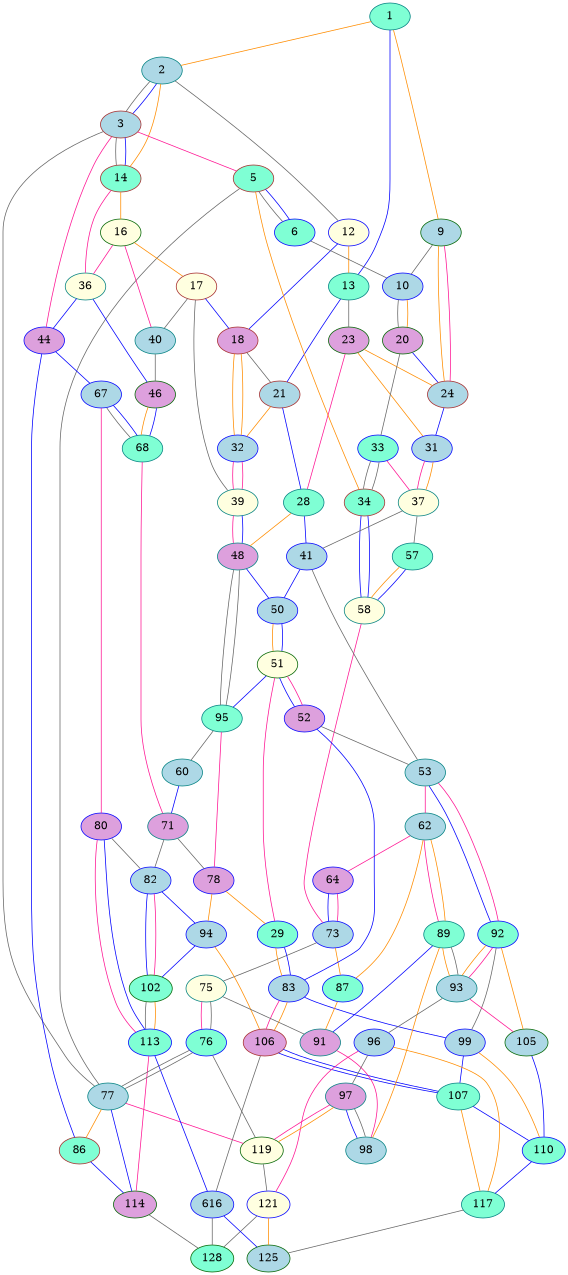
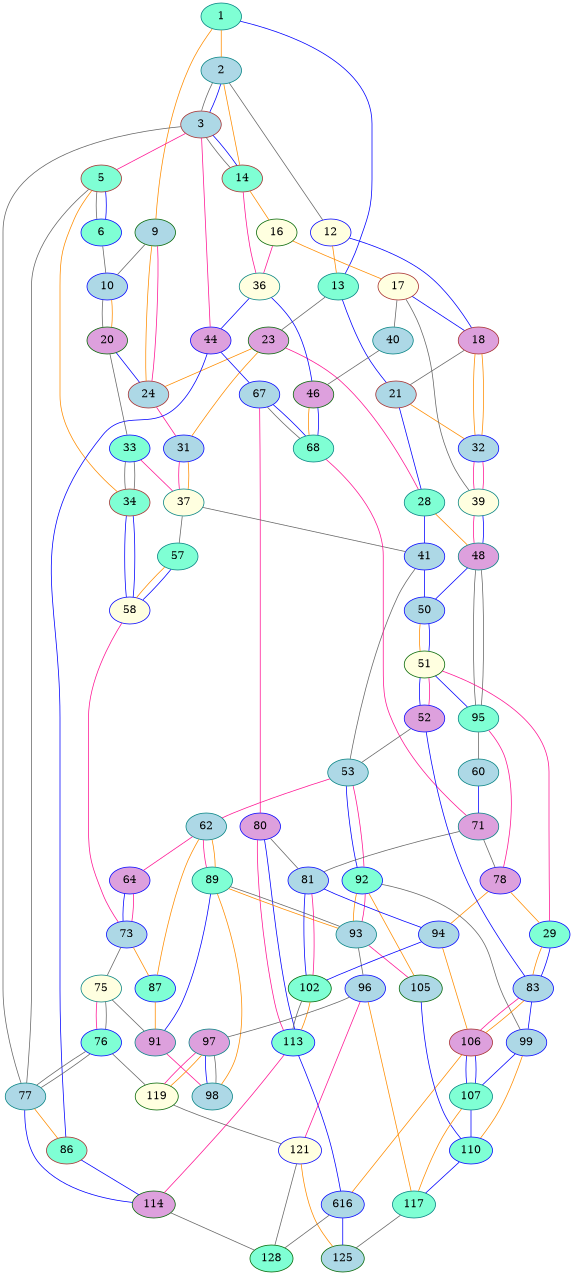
edge "16" -- "40": removed
edge "24" -- "31": color blue -> deeppink
node "58": color teal -> blue
node "82": label "82" -> "81"
edge "106" -- "616": color gray40 -> darkorange
edge "77" -- "119": removed
